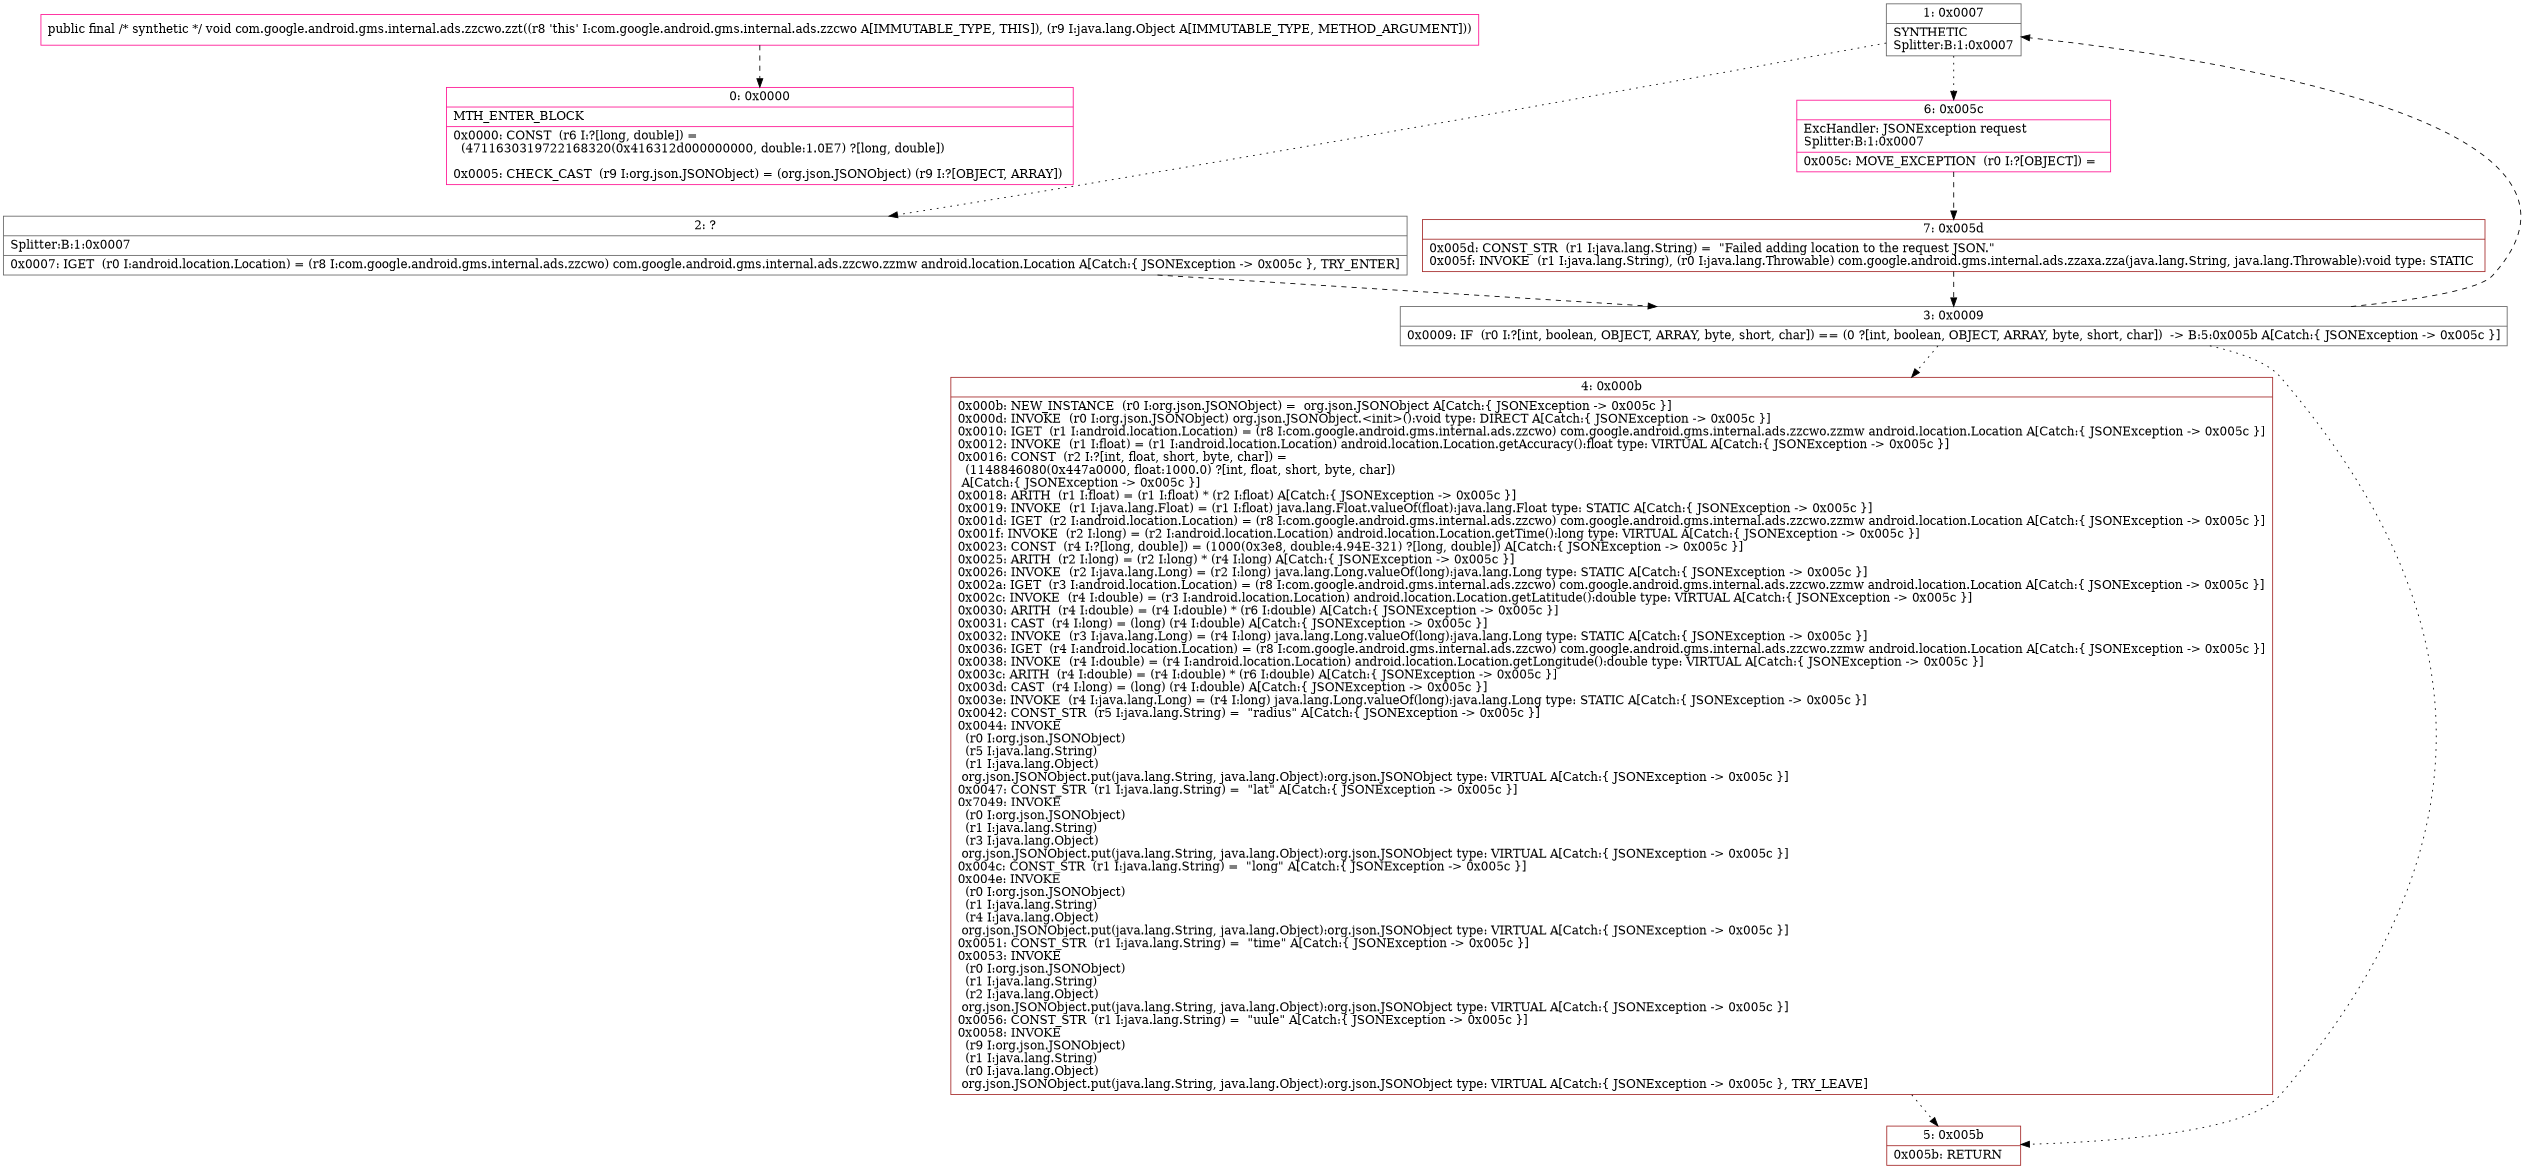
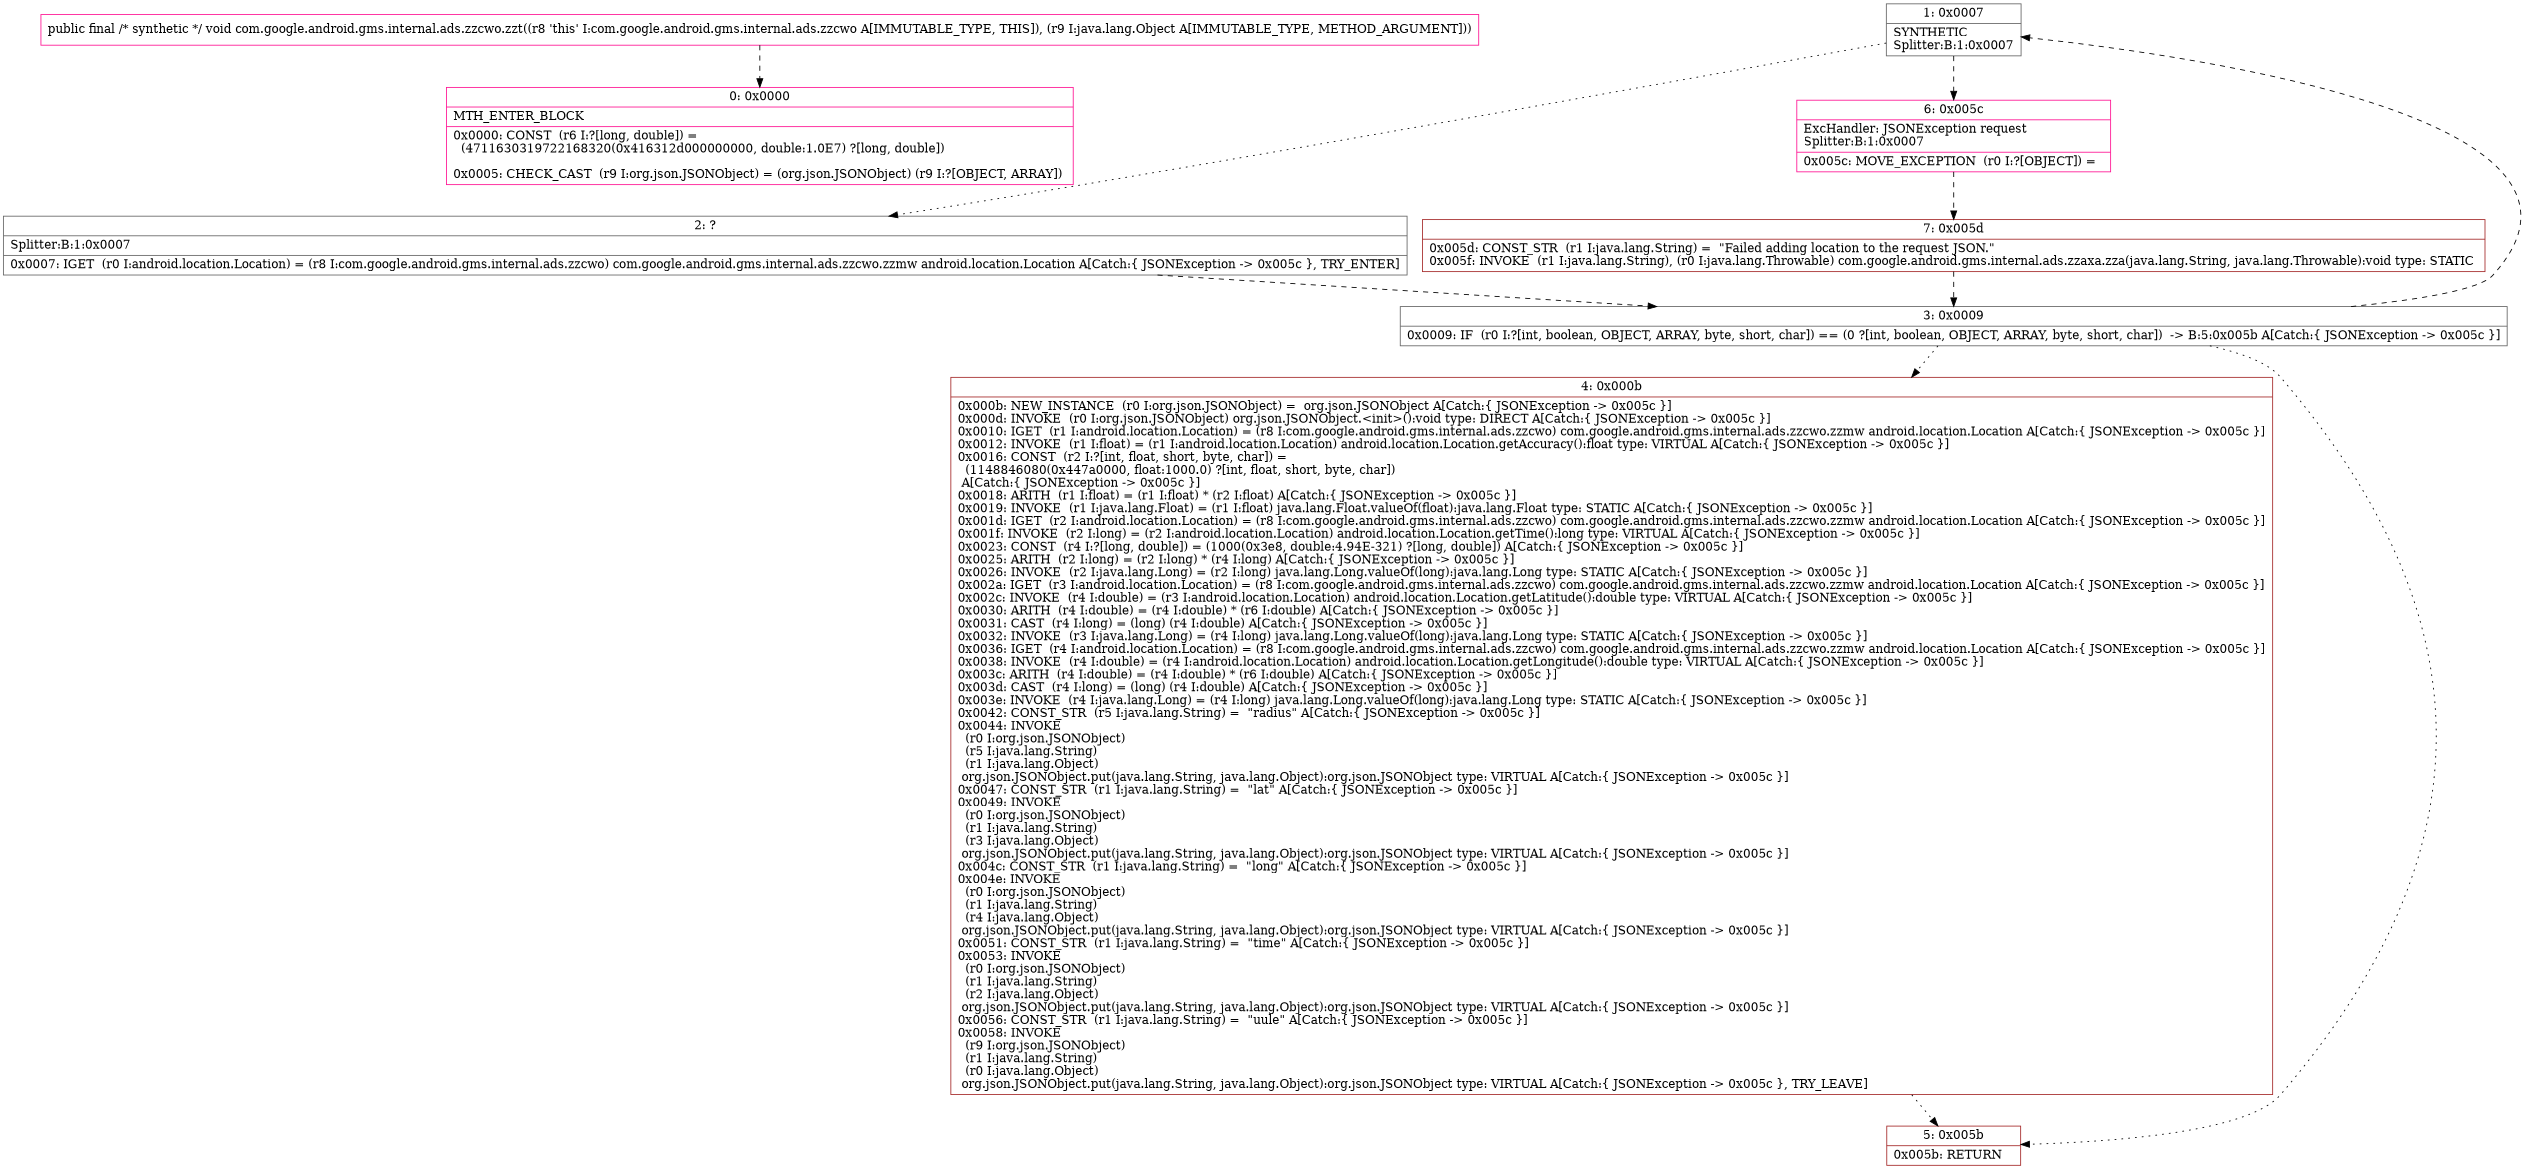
edge "1: 0x0007" -> "6: 0x005c": style dotted -> dashed
node "4: 0x000b": text "0x7049: INVOKE" -> "0x0049: INVOKE"
